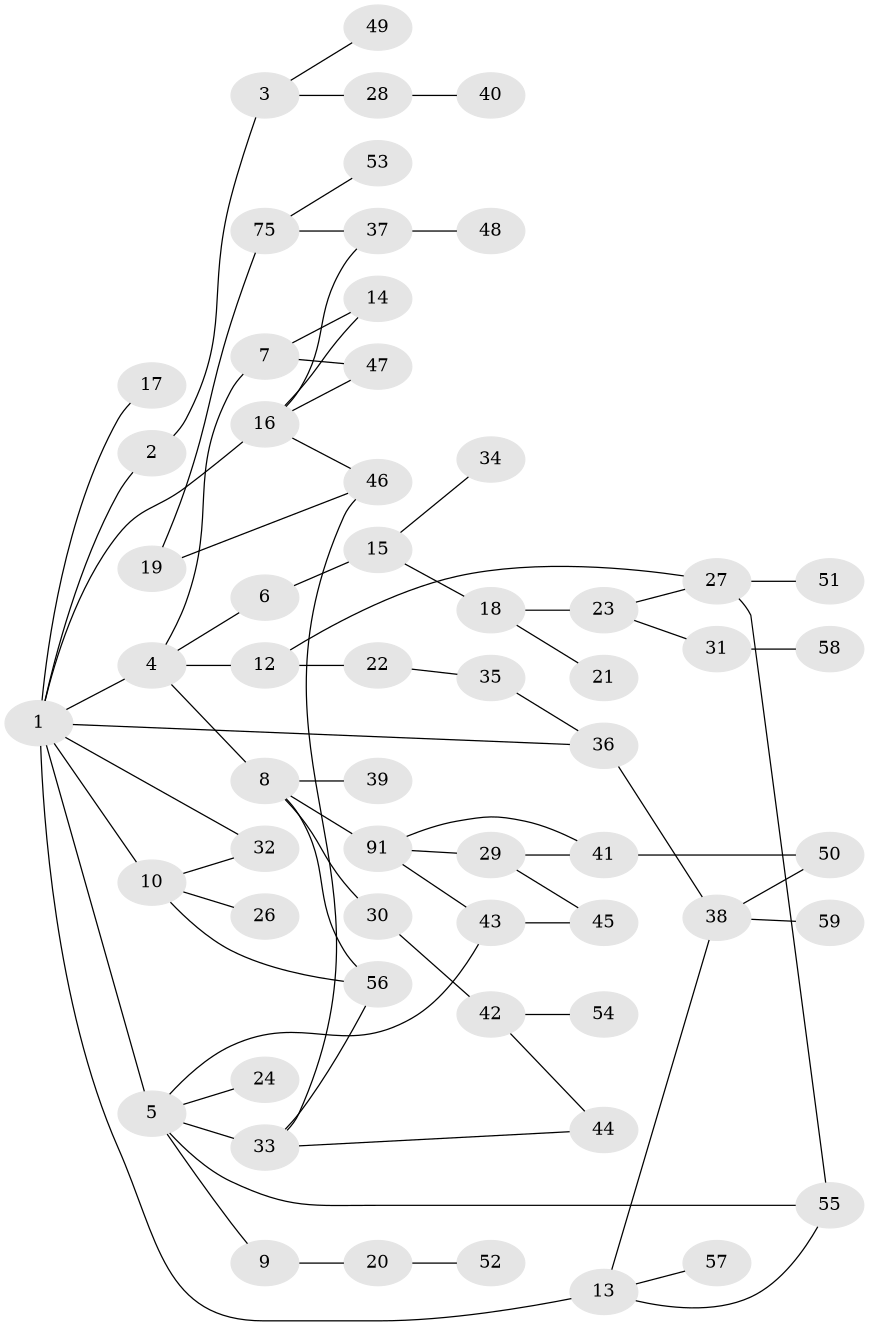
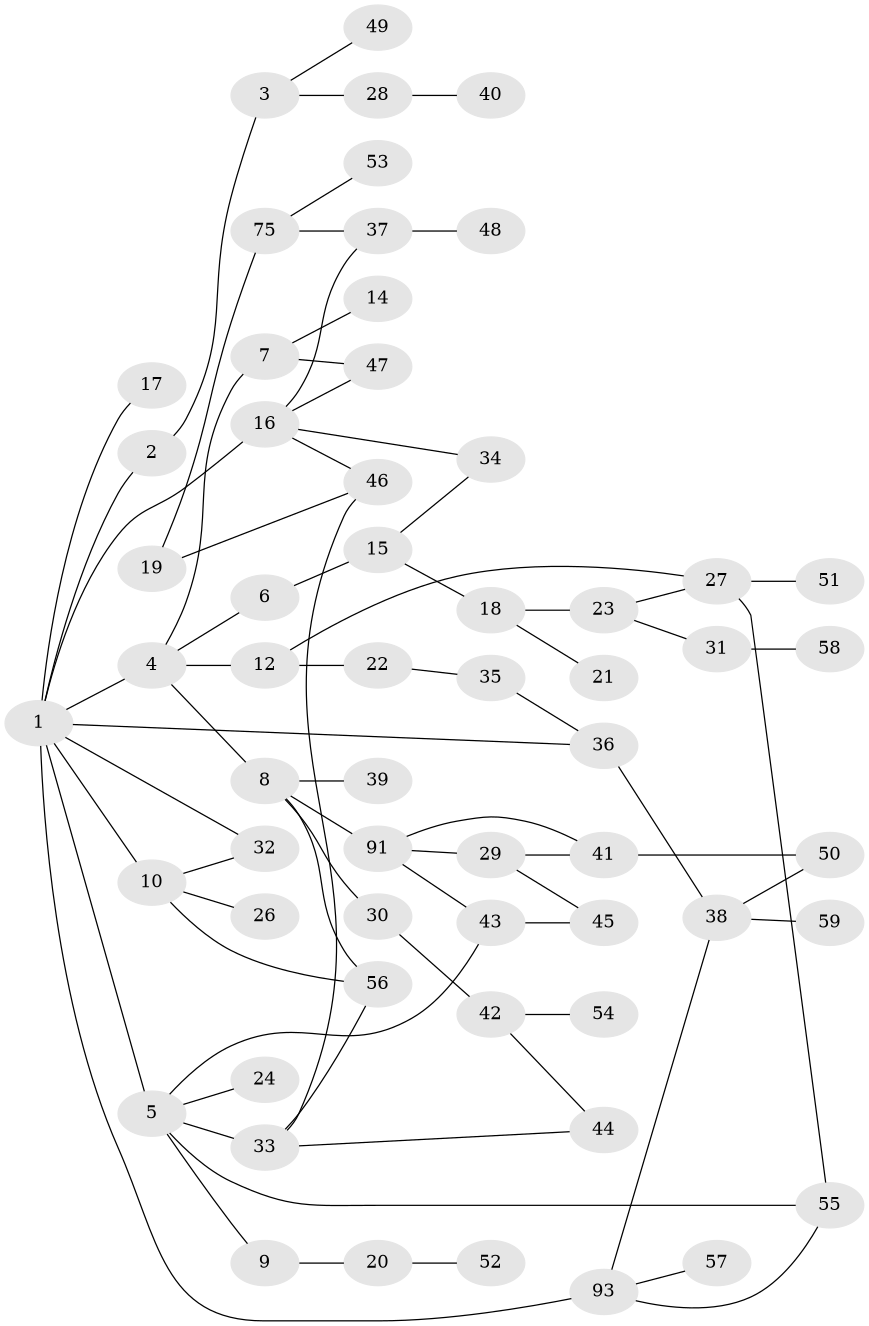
edge "14" -- "16": now "34" -- "16"
node "13": label "13" -> "93"
